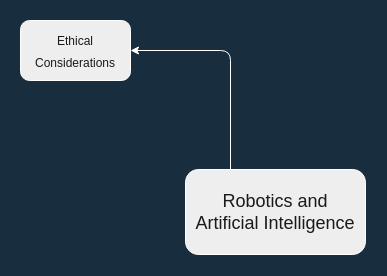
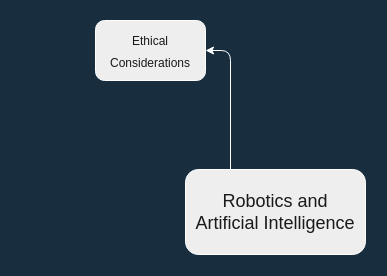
node "Ethical Considerations": moved (76, 51) -> (151, 51)
